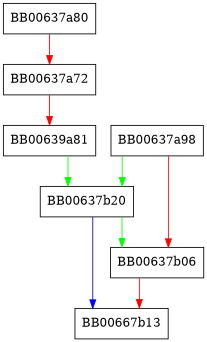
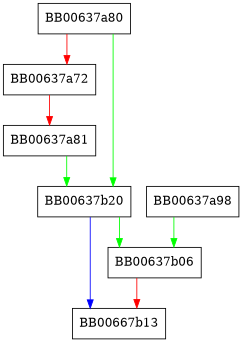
node "BB00639a81": label "BB00639a81" -> "BB00637a81"
edge "BB00637a98" -> "BB00637b20": now "BB00637a80" -> "BB00637b20"
edge "BB00637a98" -> "BB00637b06": color red -> green
